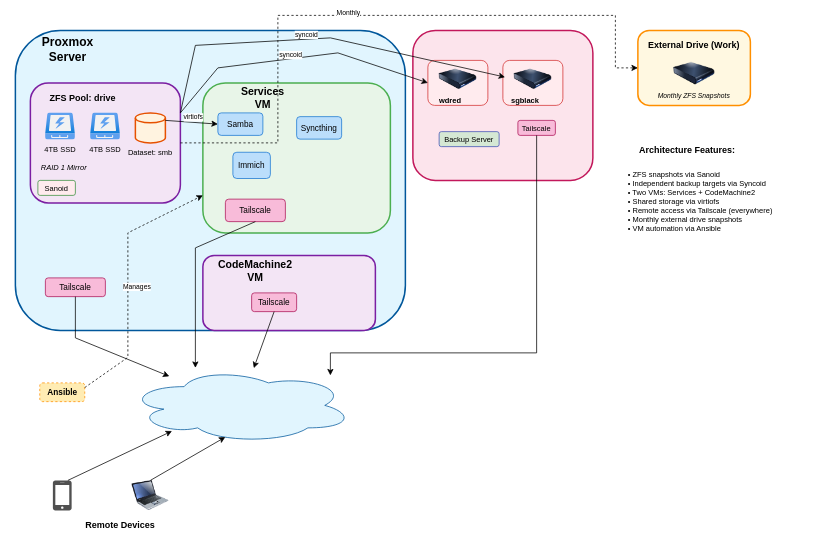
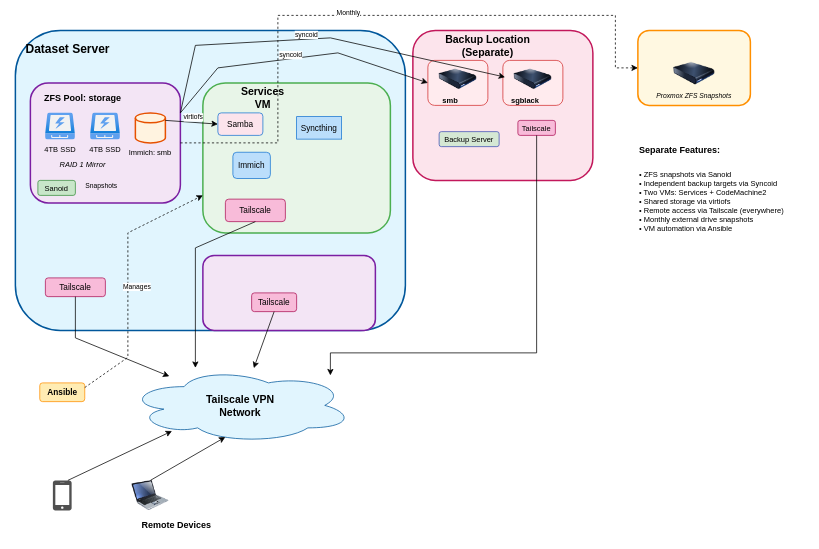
node "Backup Location (Separate)": added
node "External Drive (Work)": removed
node "Proxmox Server": label "Proxmox Server" -> "Dataset Server"
node "Monthly ZFS Snapshots": label "Monthly ZFS Snapshots" -> "Proxmox ZFS Snapshots"
node "ZFS Pool: drive": label "ZFS Pool: drive" -> "ZFS Pool: storage"
node "wdred": label "wdred" -> "smb"
node "Samba": fillcolor #bbdefb -> #fce4ec
node "Syncthing": shape rounded rectangle -> rectangle
node "Architecture Features:": label "Architecture Features:" -> "Separate Features:"
node "Dataset: smb": label "Dataset: smb" -> "Immich: smb"
node "RAID 1 Mirror": moved (64, 167) -> (83, 164)
node "Snapshots": added
node "Sanoid": fillcolor #ffebee -> #c8e6c9
node "• ZFS snapshots via Sanoid • Independent backup targets via Syncoid • Two VMs: Services + CodeMachine2 • Shared storage via virtiofs • Remote access via Tailscale (everywhere) • Monthly external drive snapshots • VM automation via Ansible": moved (709, 210) -> (720, 210)
node "CodeMachine2 VM": removed
node "Ansible": style dashed -> solid
node "Tailscale VPN Network": added
node "Remote Devices": moved (120, 525) -> (177, 525)
